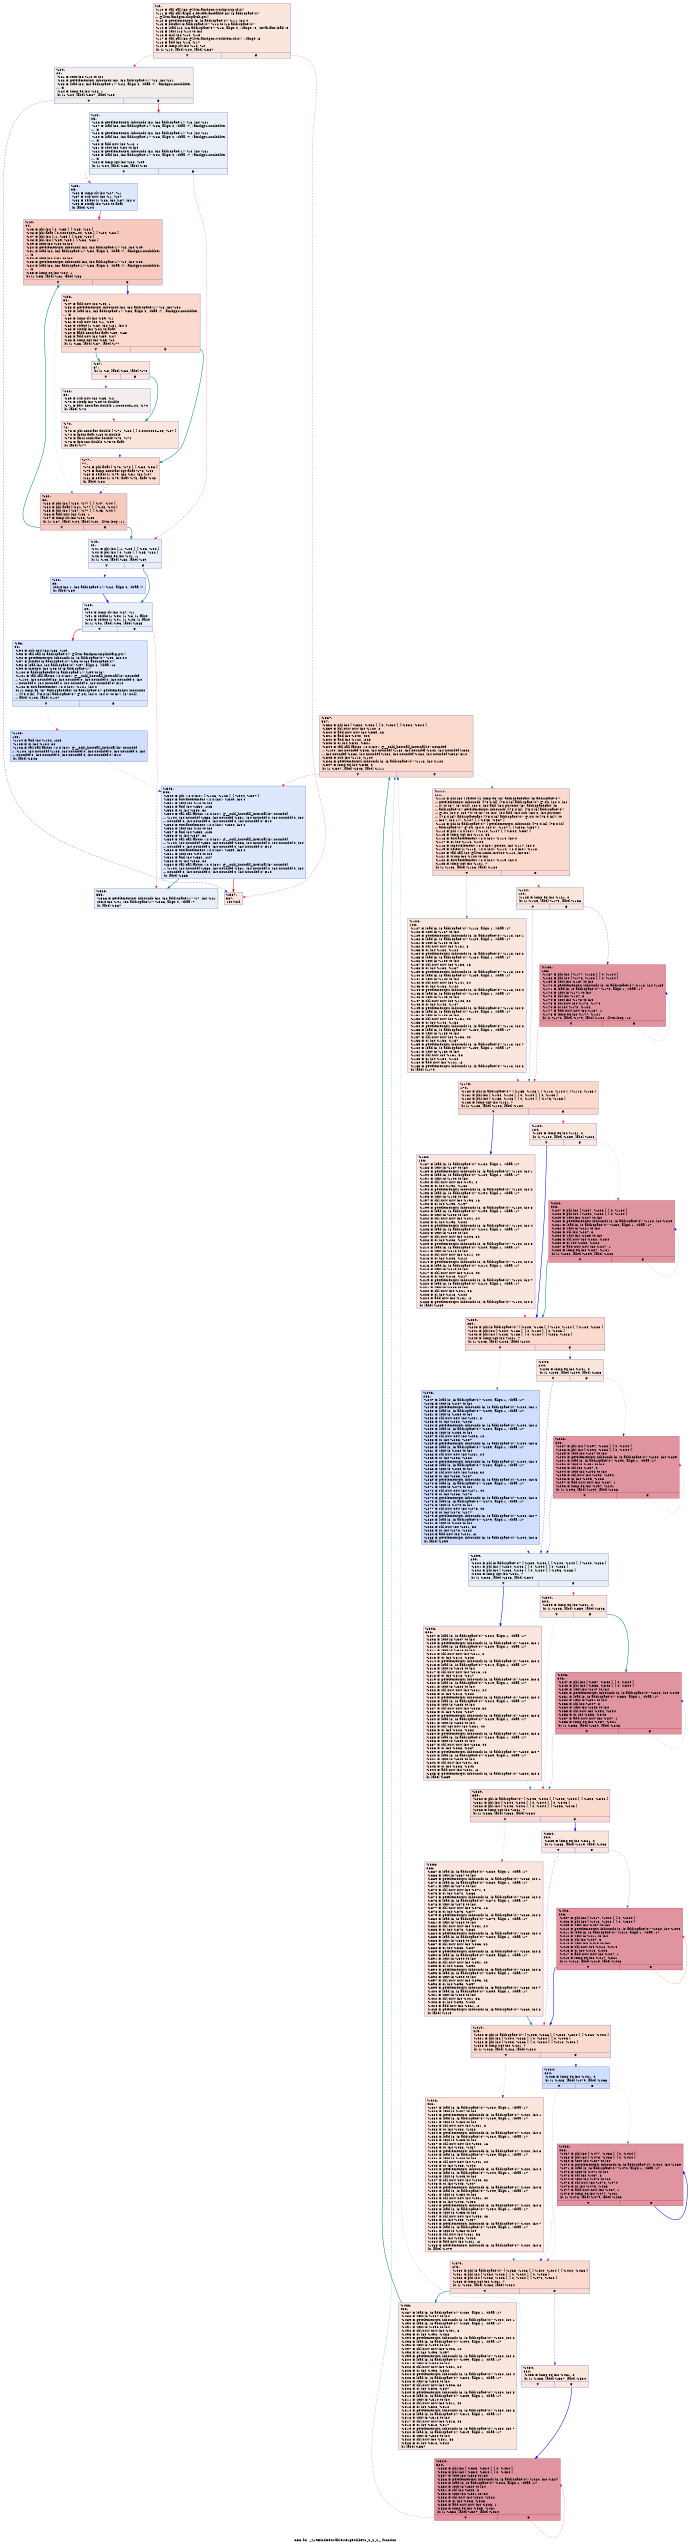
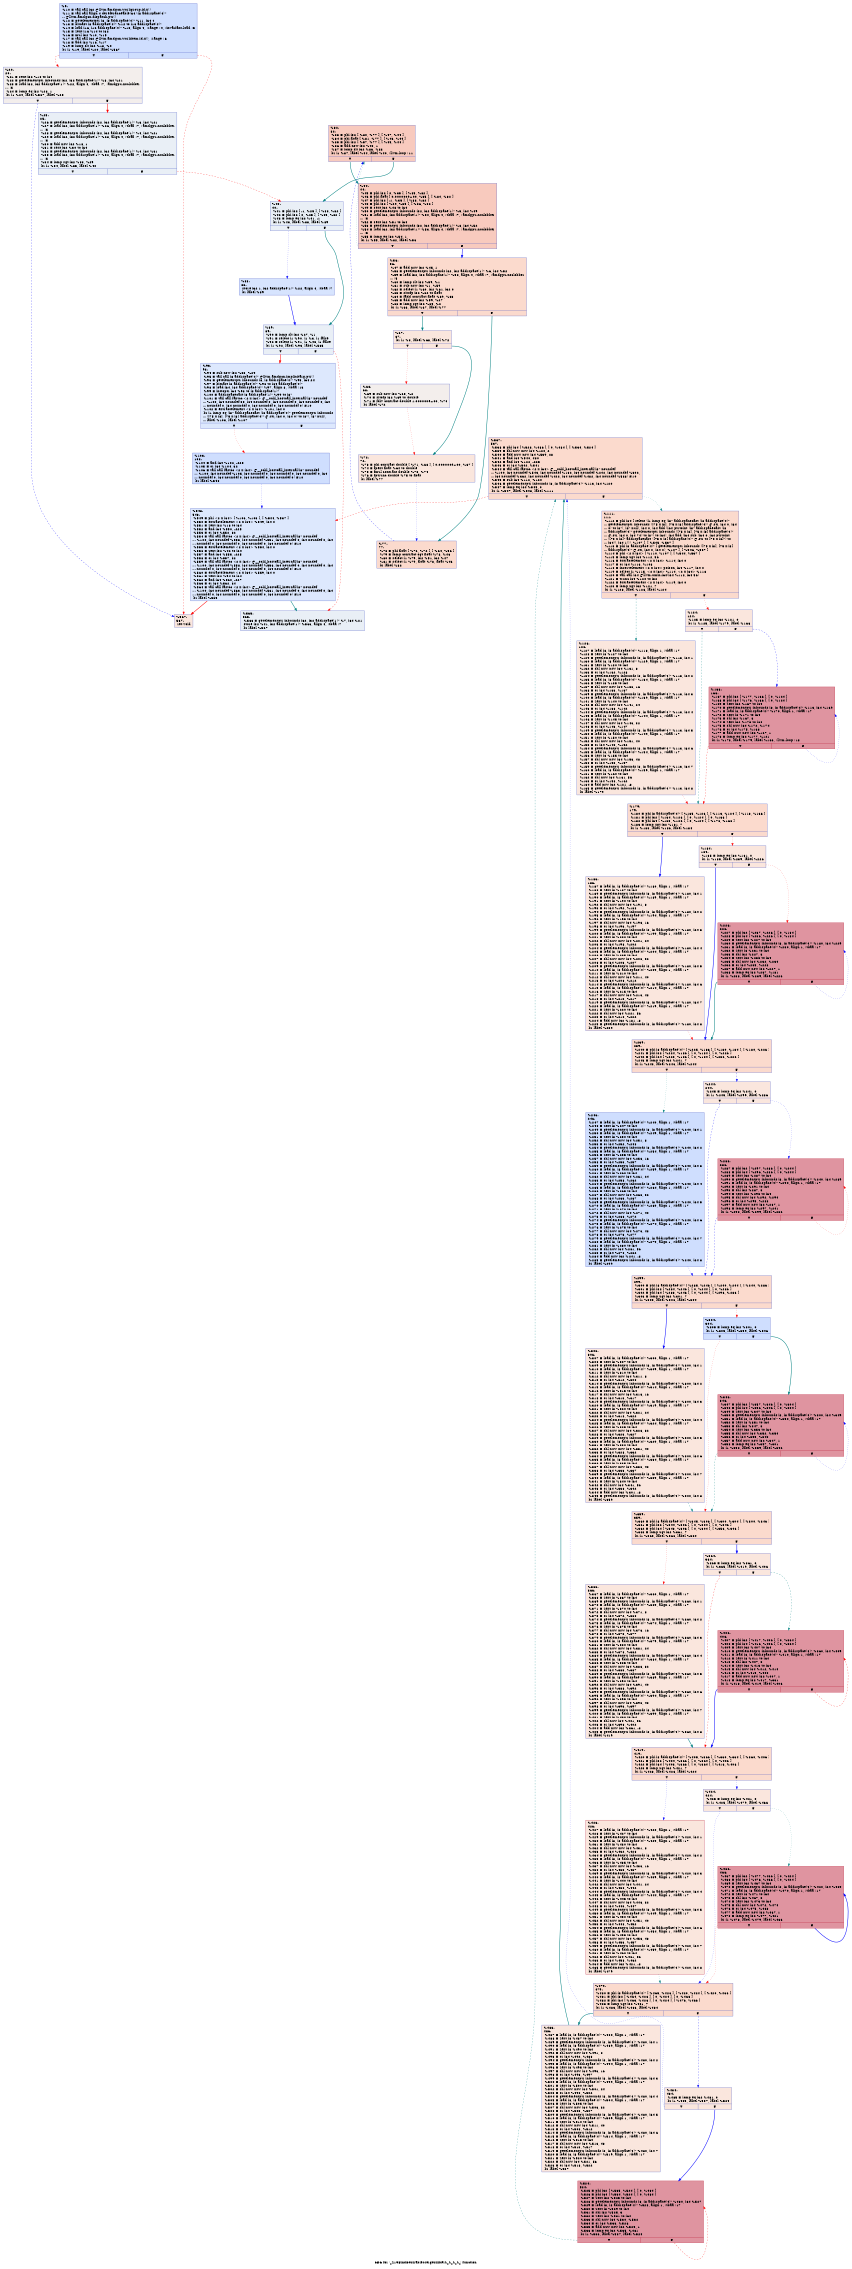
node "%9:": fillcolor #f3c7b170 -> #93b5fe70
node "%35:": removed
node "%299:": fillcolor #cedaeb70 -> #f7ac8e70
node "%304:": fillcolor #f3c7b170 -> #93b5fe70
node "%306:": text "%332 = shl ugt nsw i64 %331, 40" -> "%332 = shl nuw nsw i64 %331, 40"
node "%424:": fillcolor #93b5fe70 -> #f3c7b170
